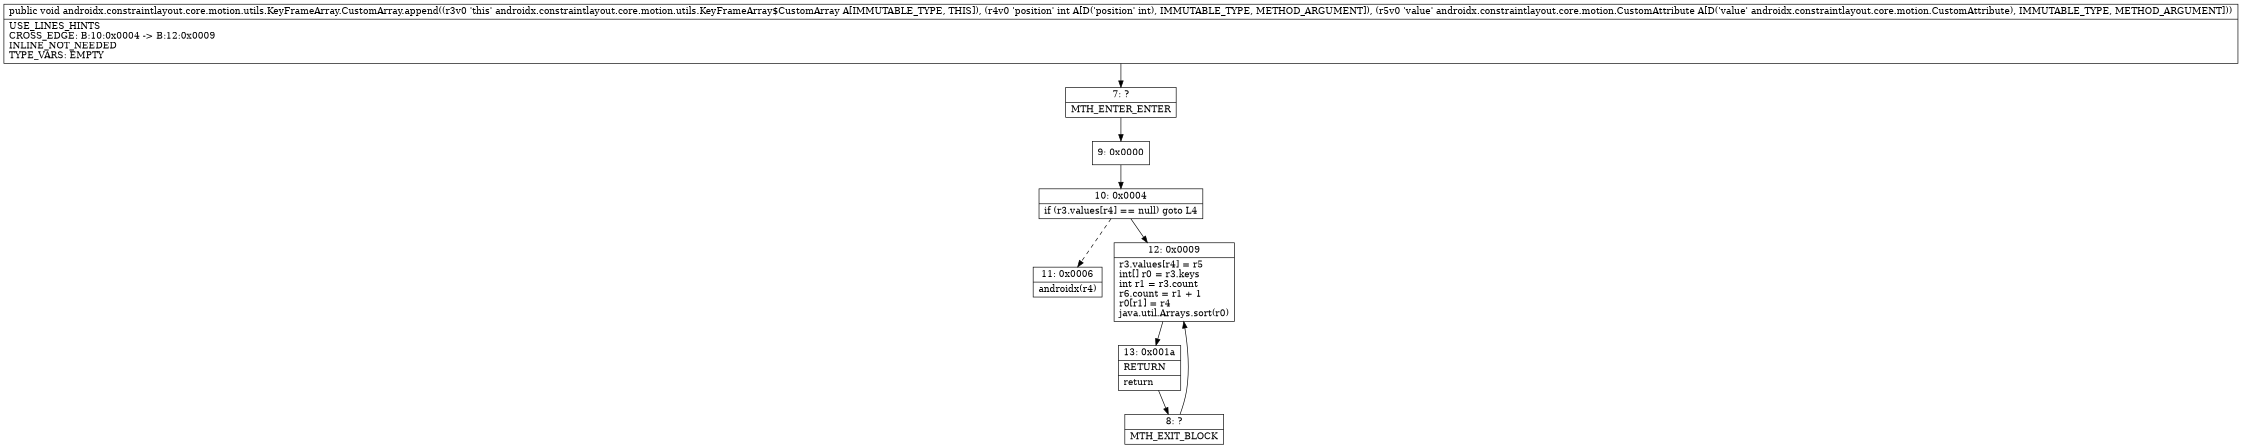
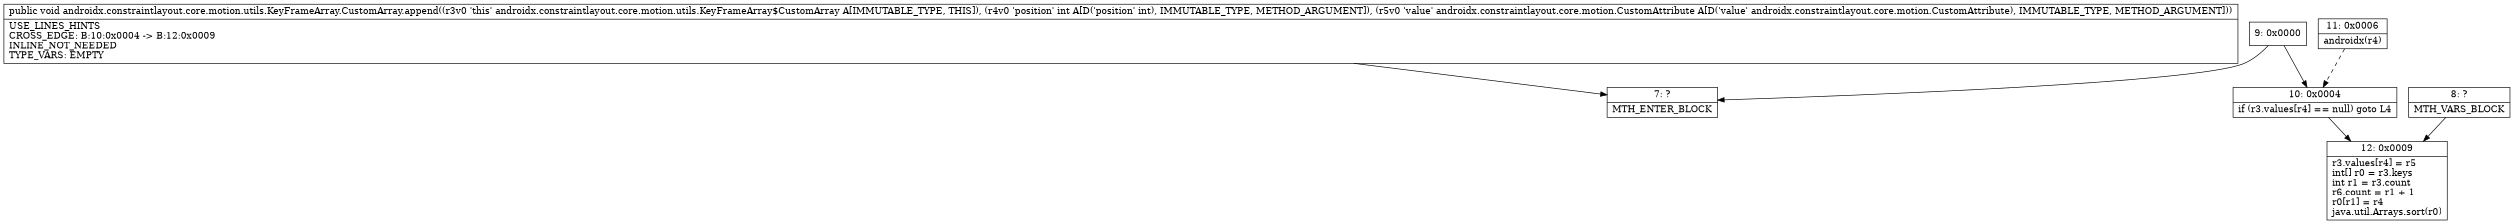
node "7: ?": text "MTH_ENTER_ENTER" -> "MTH_ENTER_BLOCK"
edge "7: ?" -> "9: 0x0000": reversed
edge "10: 0x0004" -> "11: 0x0006": reversed
node "13: 0x001a": removed
node "8: ?": text "MTH_EXIT_BLOCK" -> "MTH_VARS_BLOCK"
